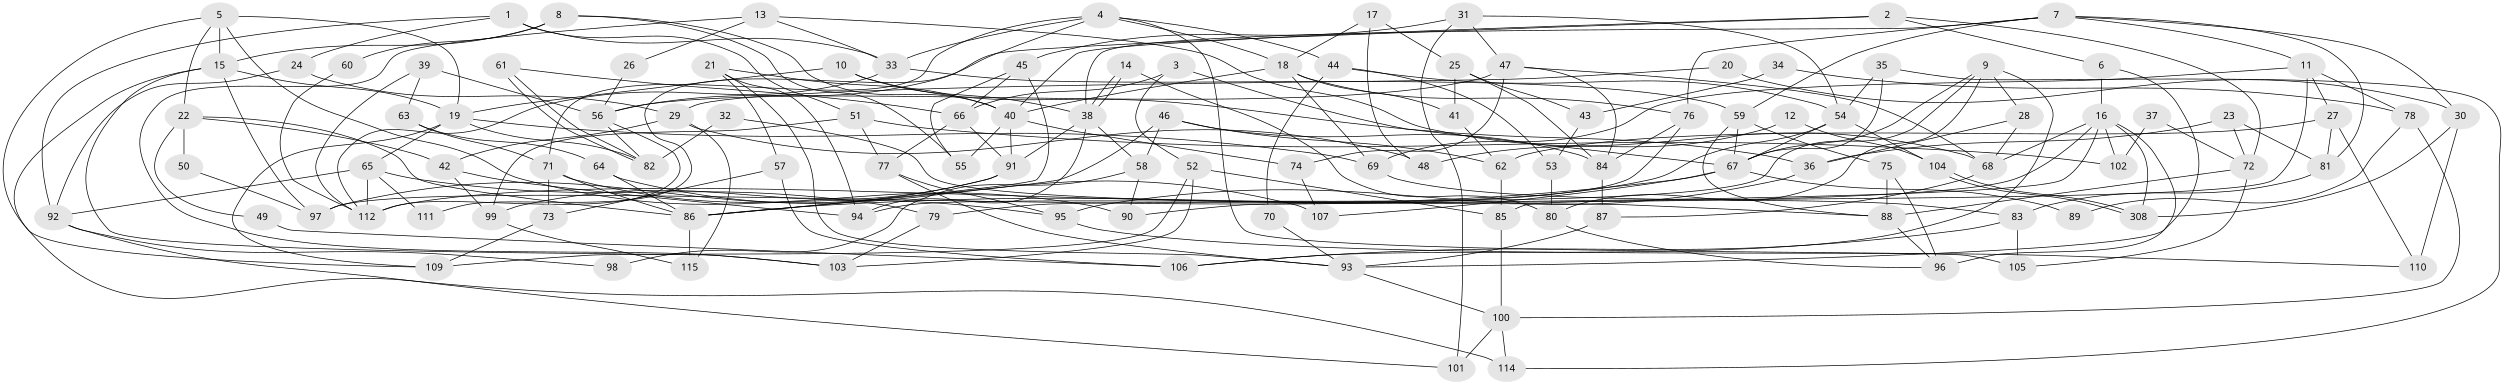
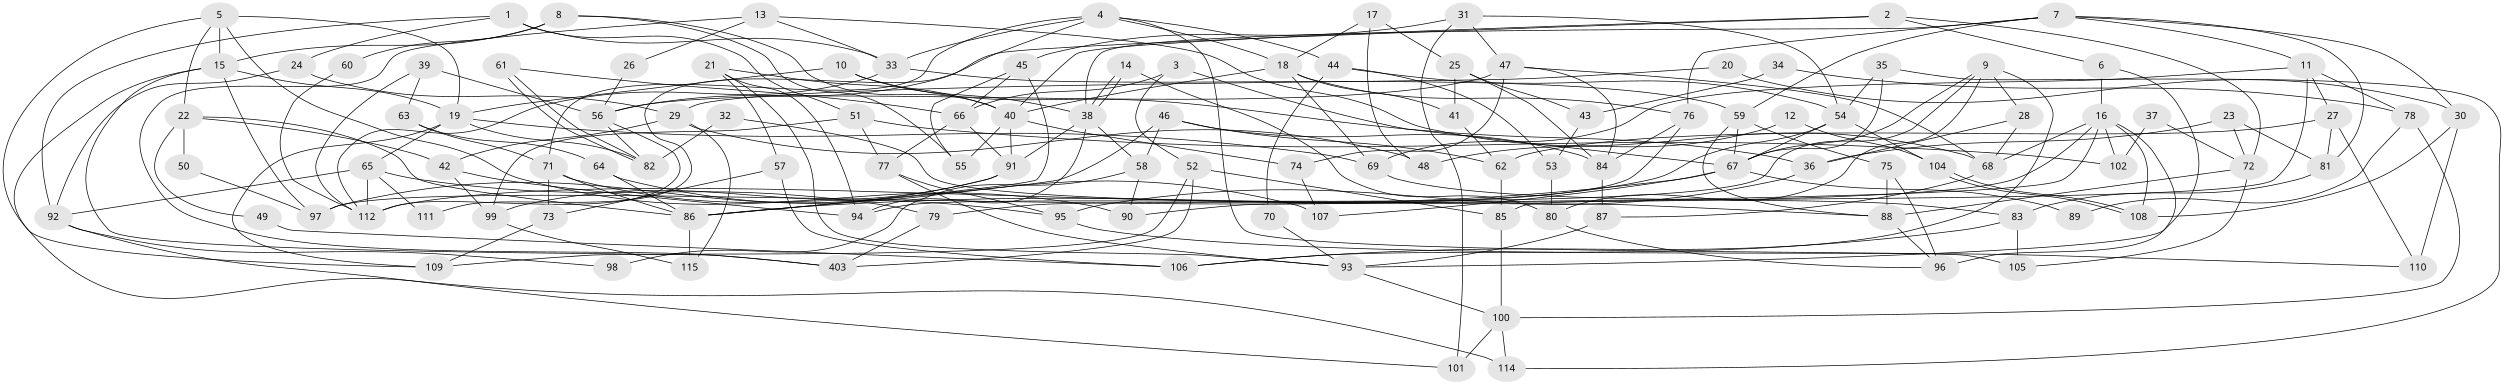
node "308": label "308" -> "108"
node "103": label "103" -> "403"
